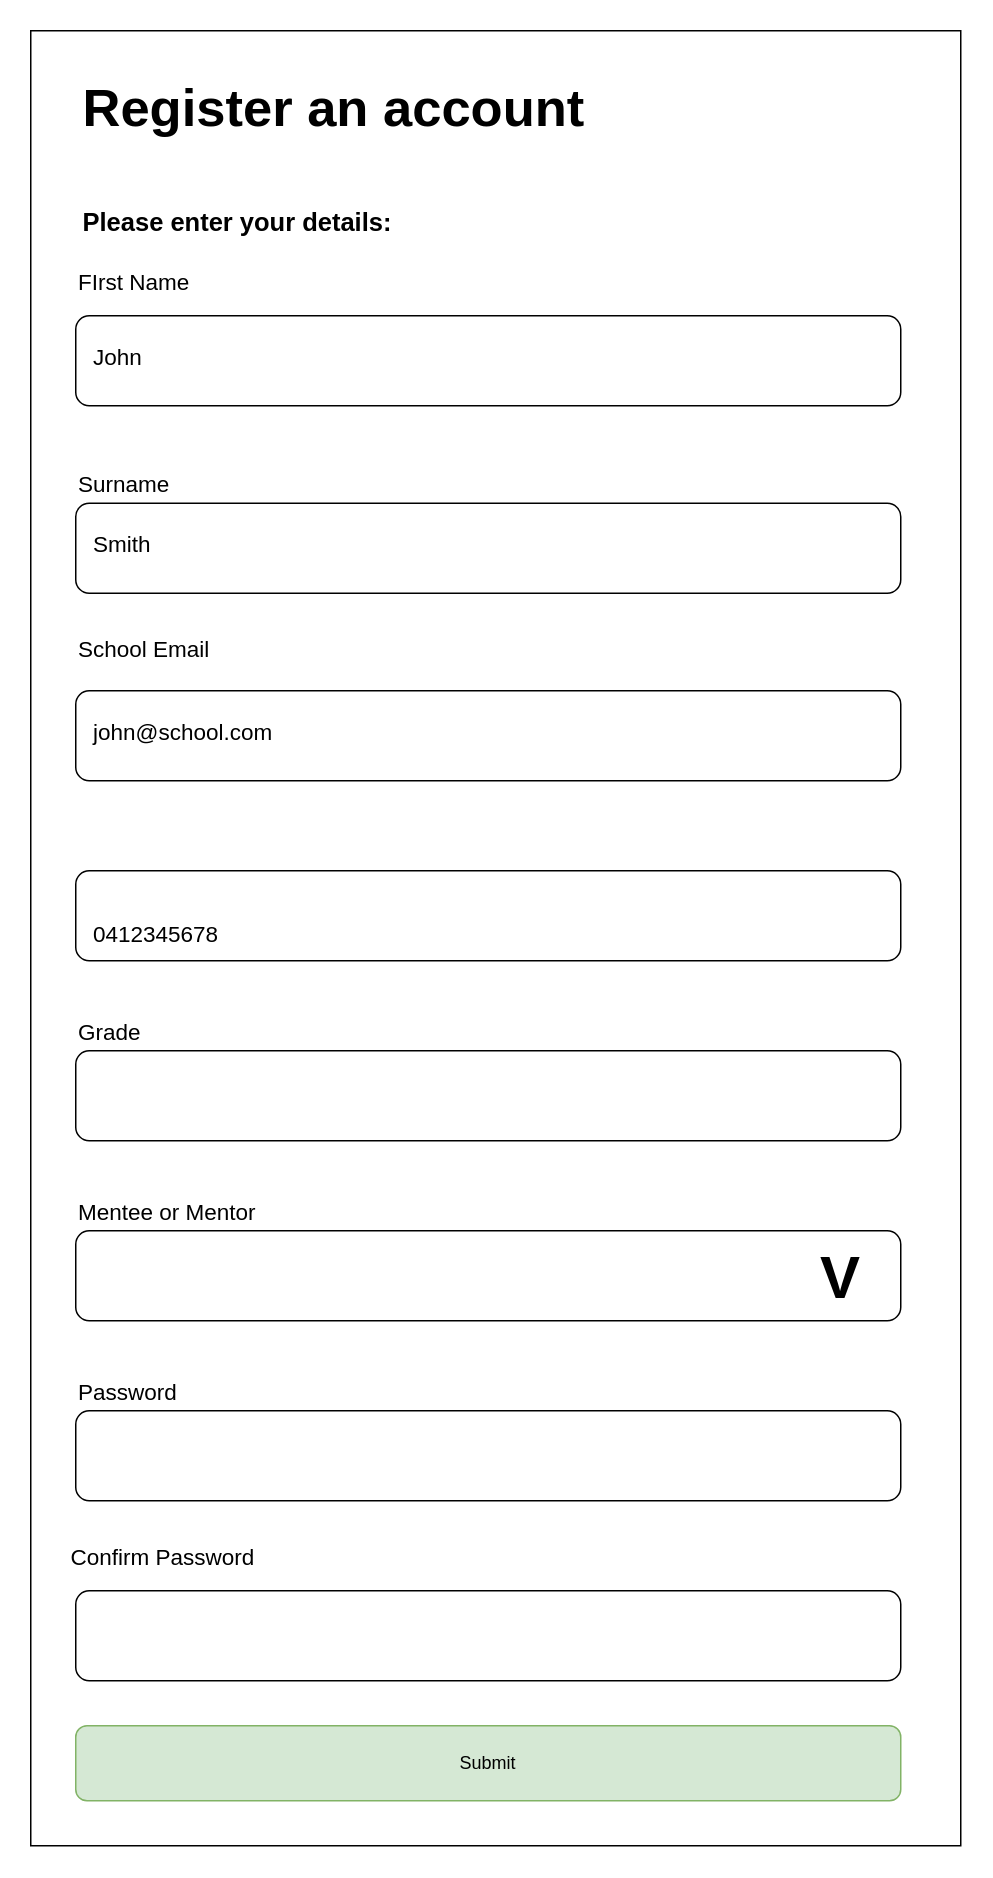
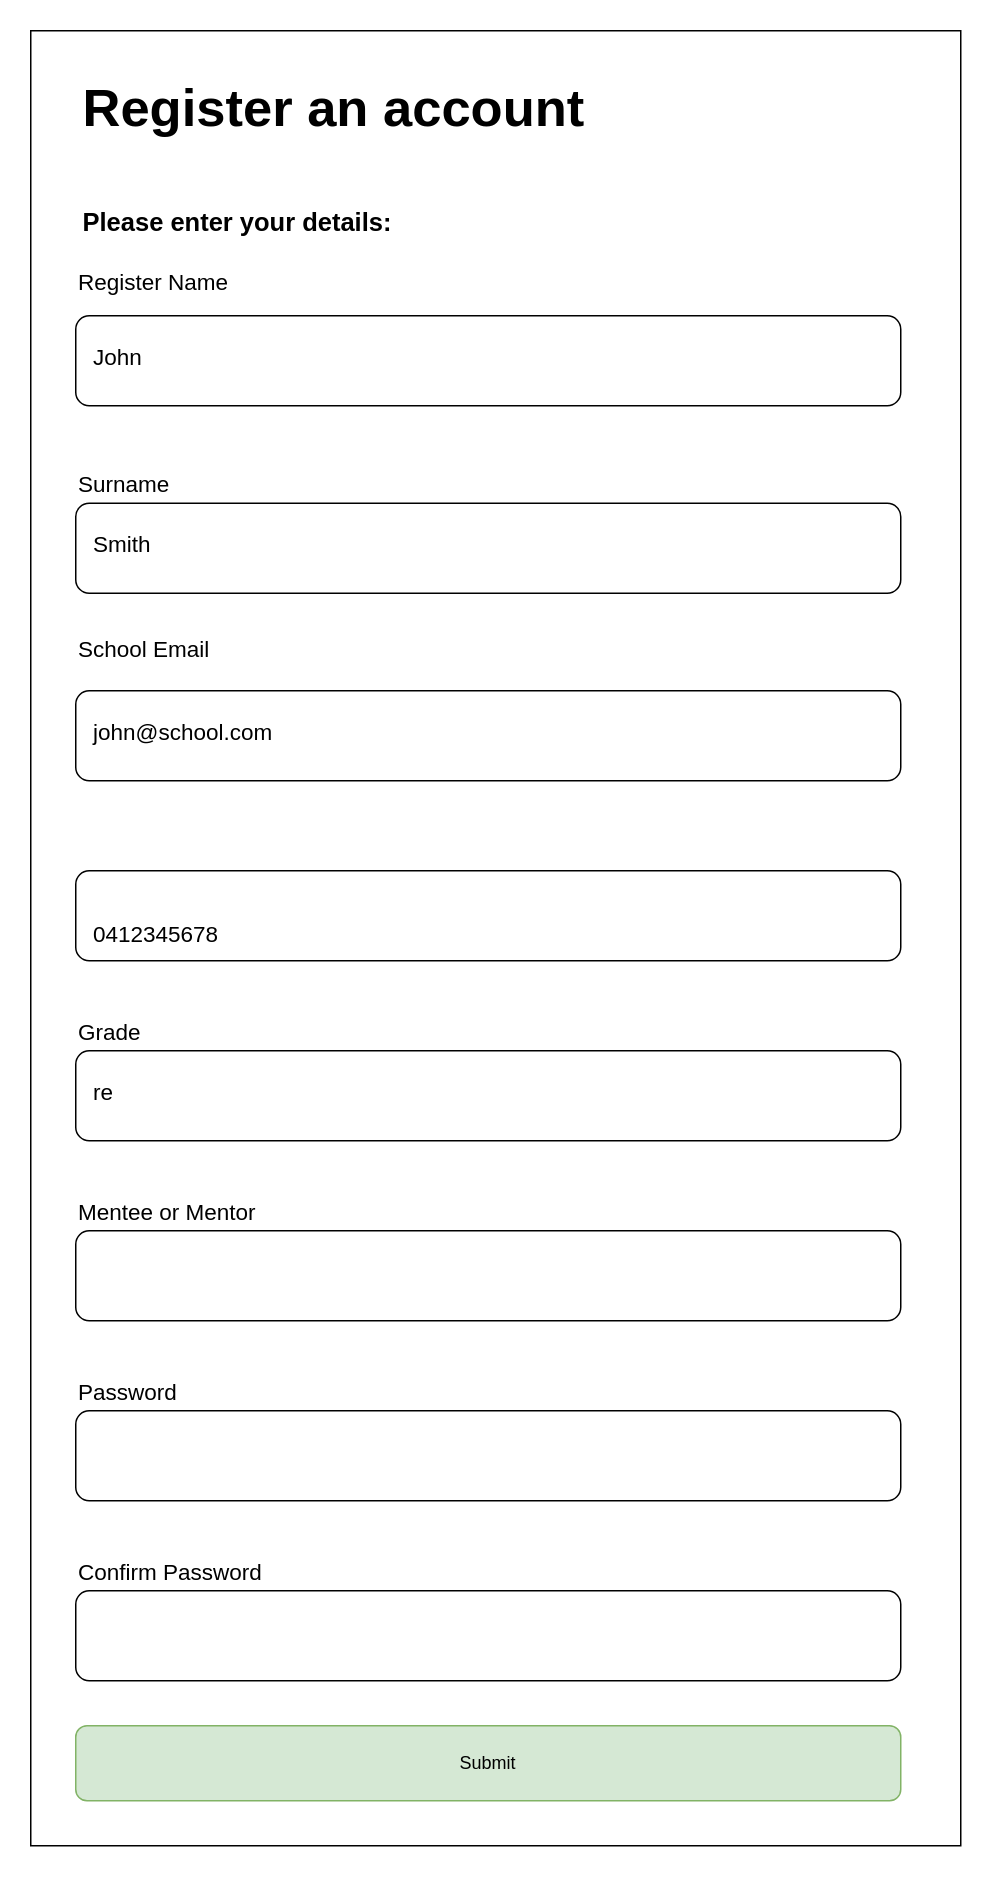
node "FIrst Name": label "FIrst Name" -> "Register Name"
node "re": added
node "V": removed
node "Confirm Password": moved (353, 1546) -> (361, 1561)
